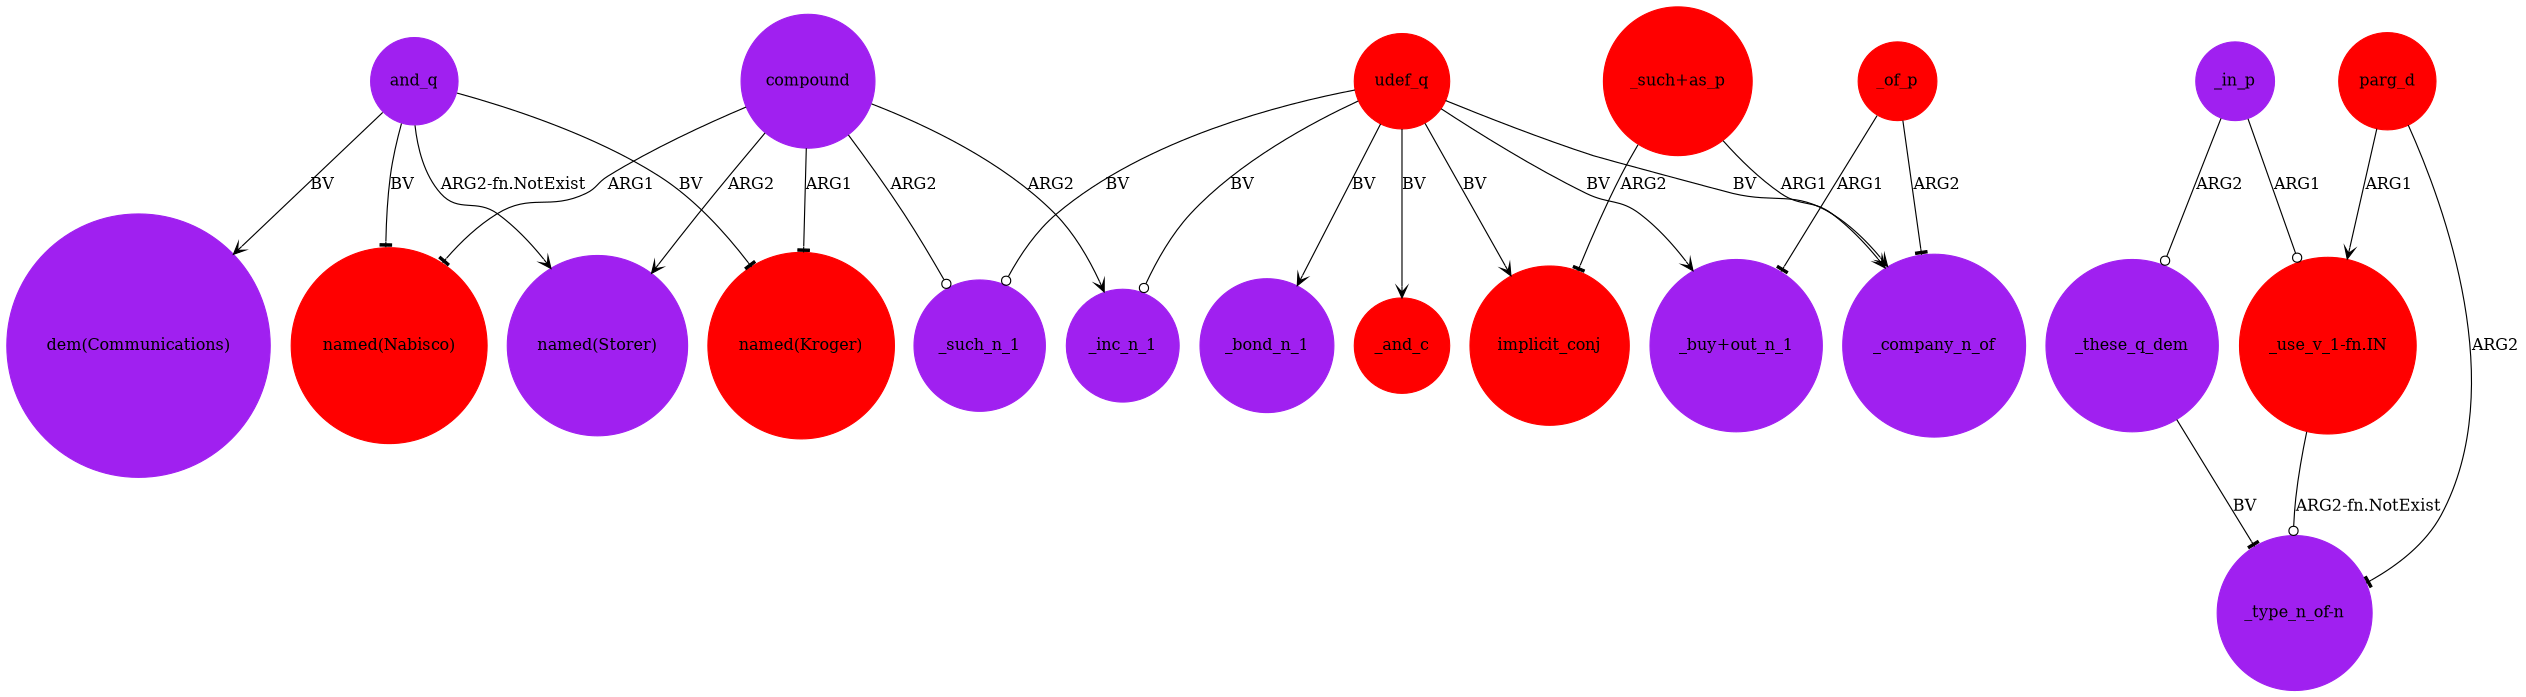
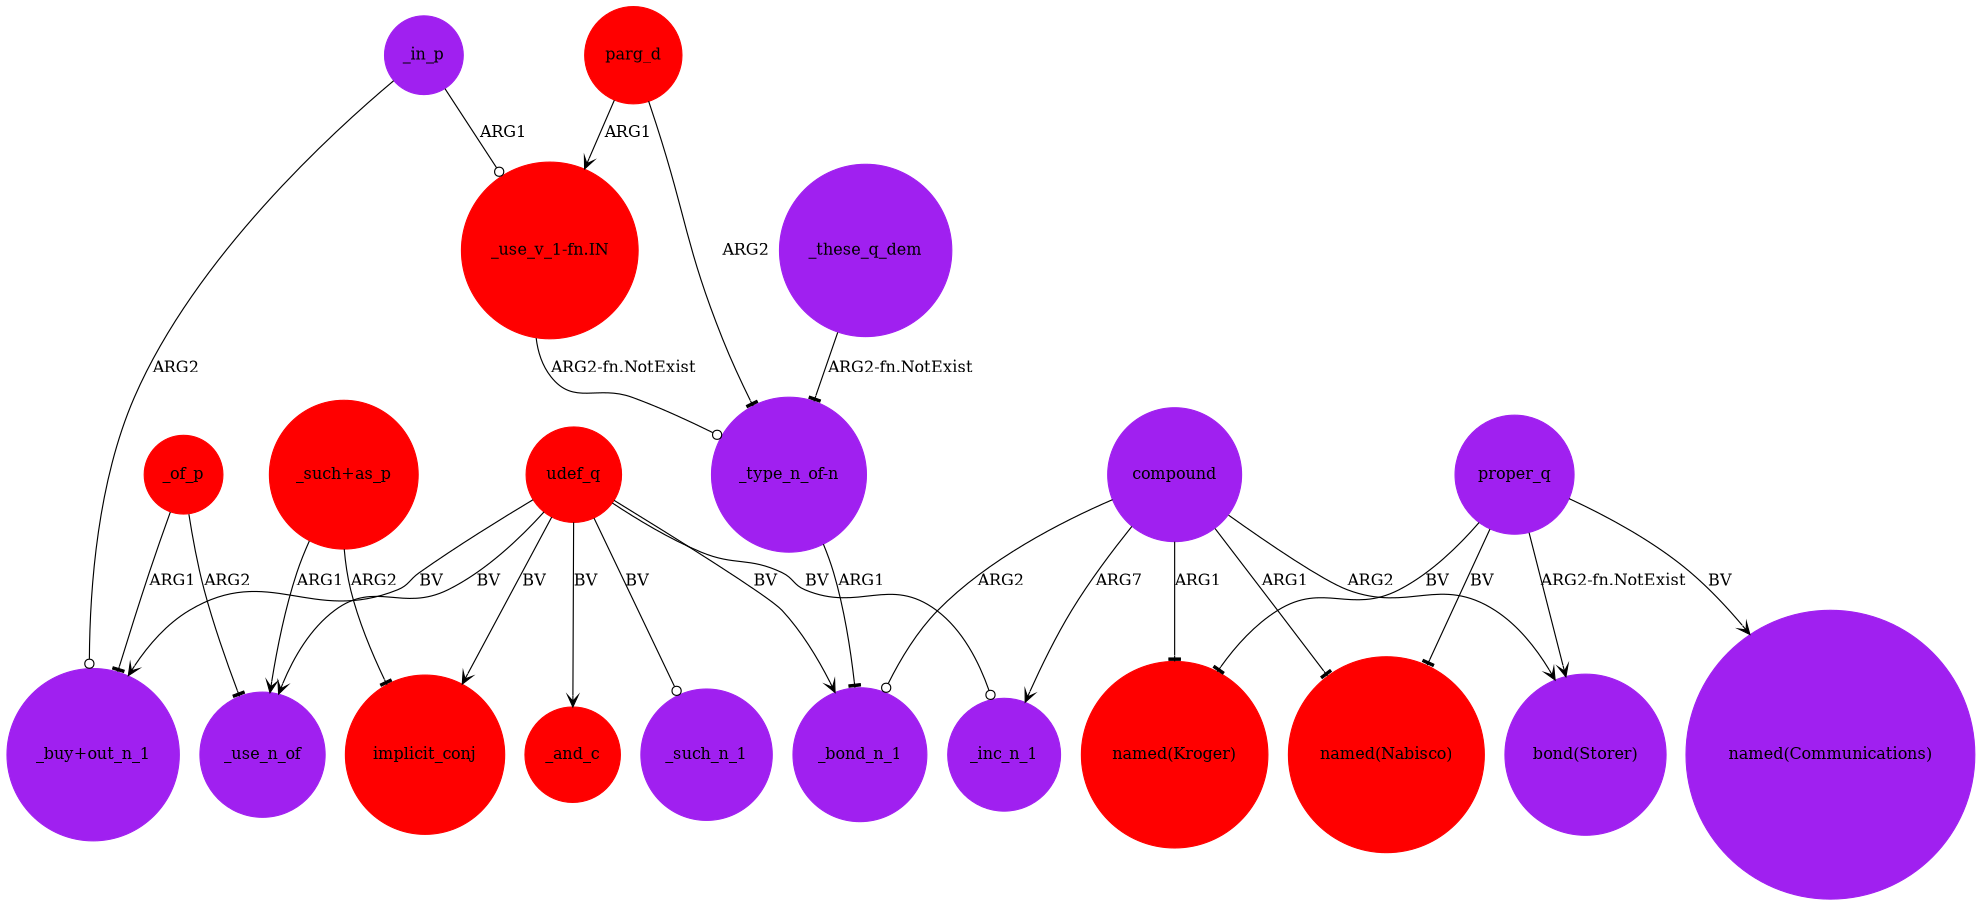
node "and_q": label "and_q" -> "proper_q"
edge "compound" -> "_inc_n_1": label "ARG2" -> "ARG7"
edge "_in_p" -> "_these_q_dem": now "_in_p" -> "_buy+out_n_1"
edge "compound" -> "_such_n_1": now "compound" -> "_bond_n_1"
node "dem(Communications)": label "dem(Communications)" -> "named(Communications)"
node "named(Storer)": label "named(Storer)" -> "bond(Storer)"
node "_company_n_of": label "_company_n_of" -> "_use_n_of"
edge "_these_q_dem" -> "_type_n_of-n": label "BV" -> "ARG2-fn.NotExist"
edge "_type_n_of-n" -> "_bond_n_1": added, label "ARG1"
